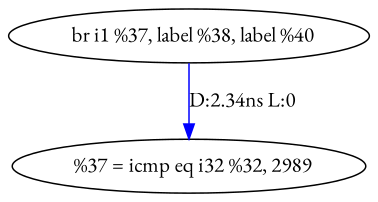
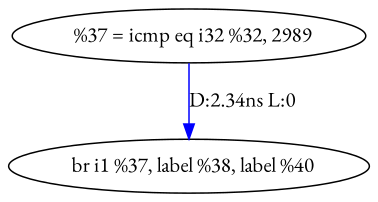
edge "br i1 %37, label %38, label %40" -> "%37 = icmp eq i32 %32, 2989": reversed
